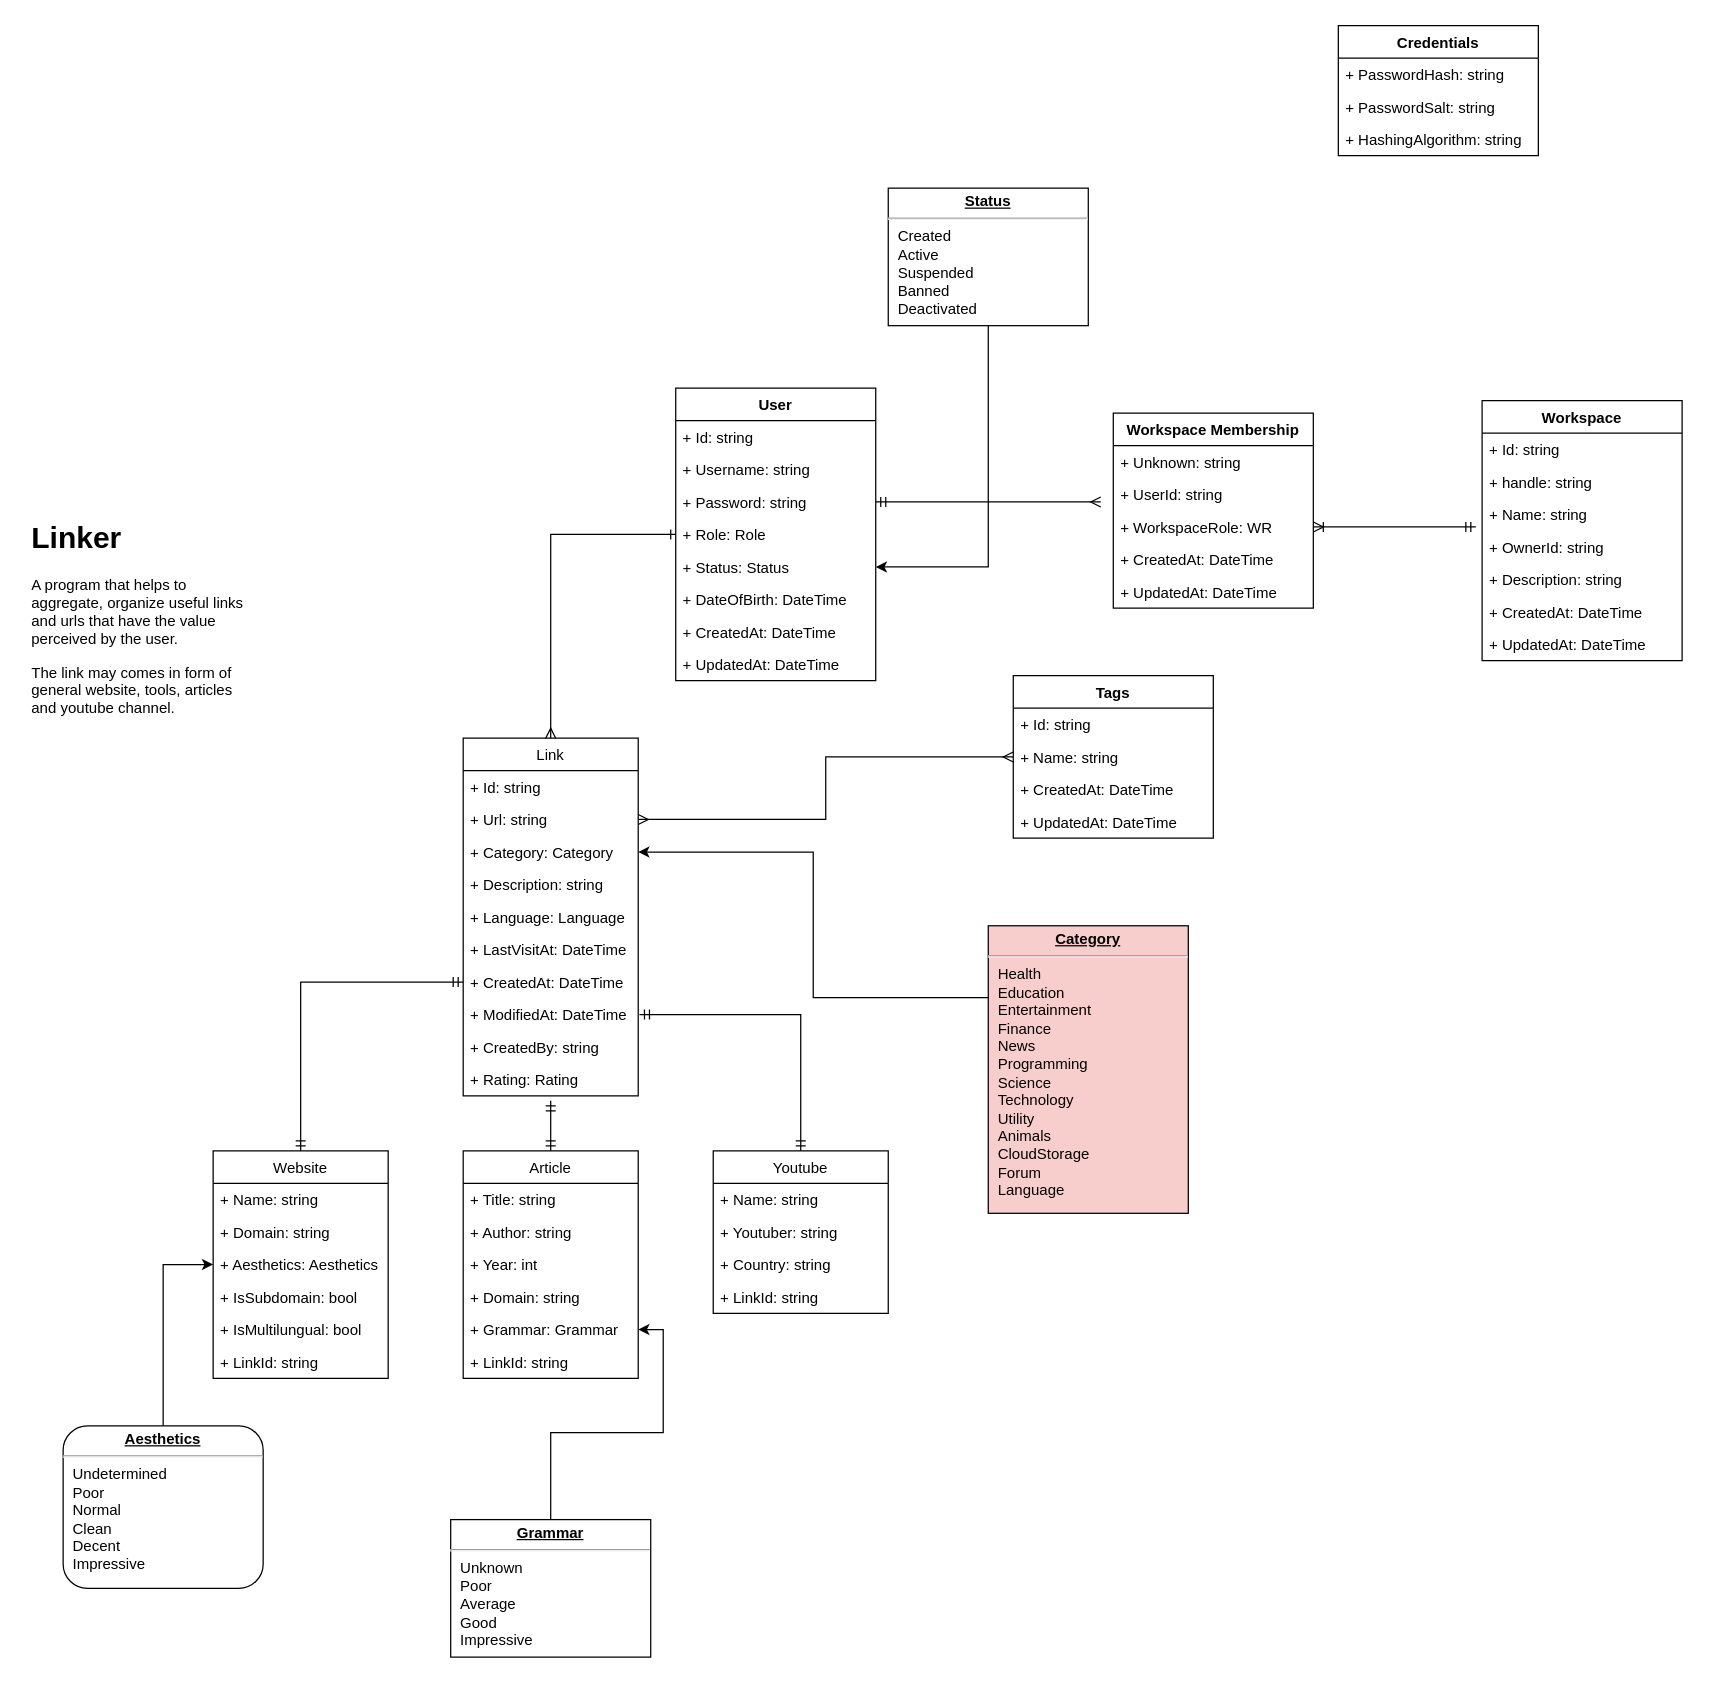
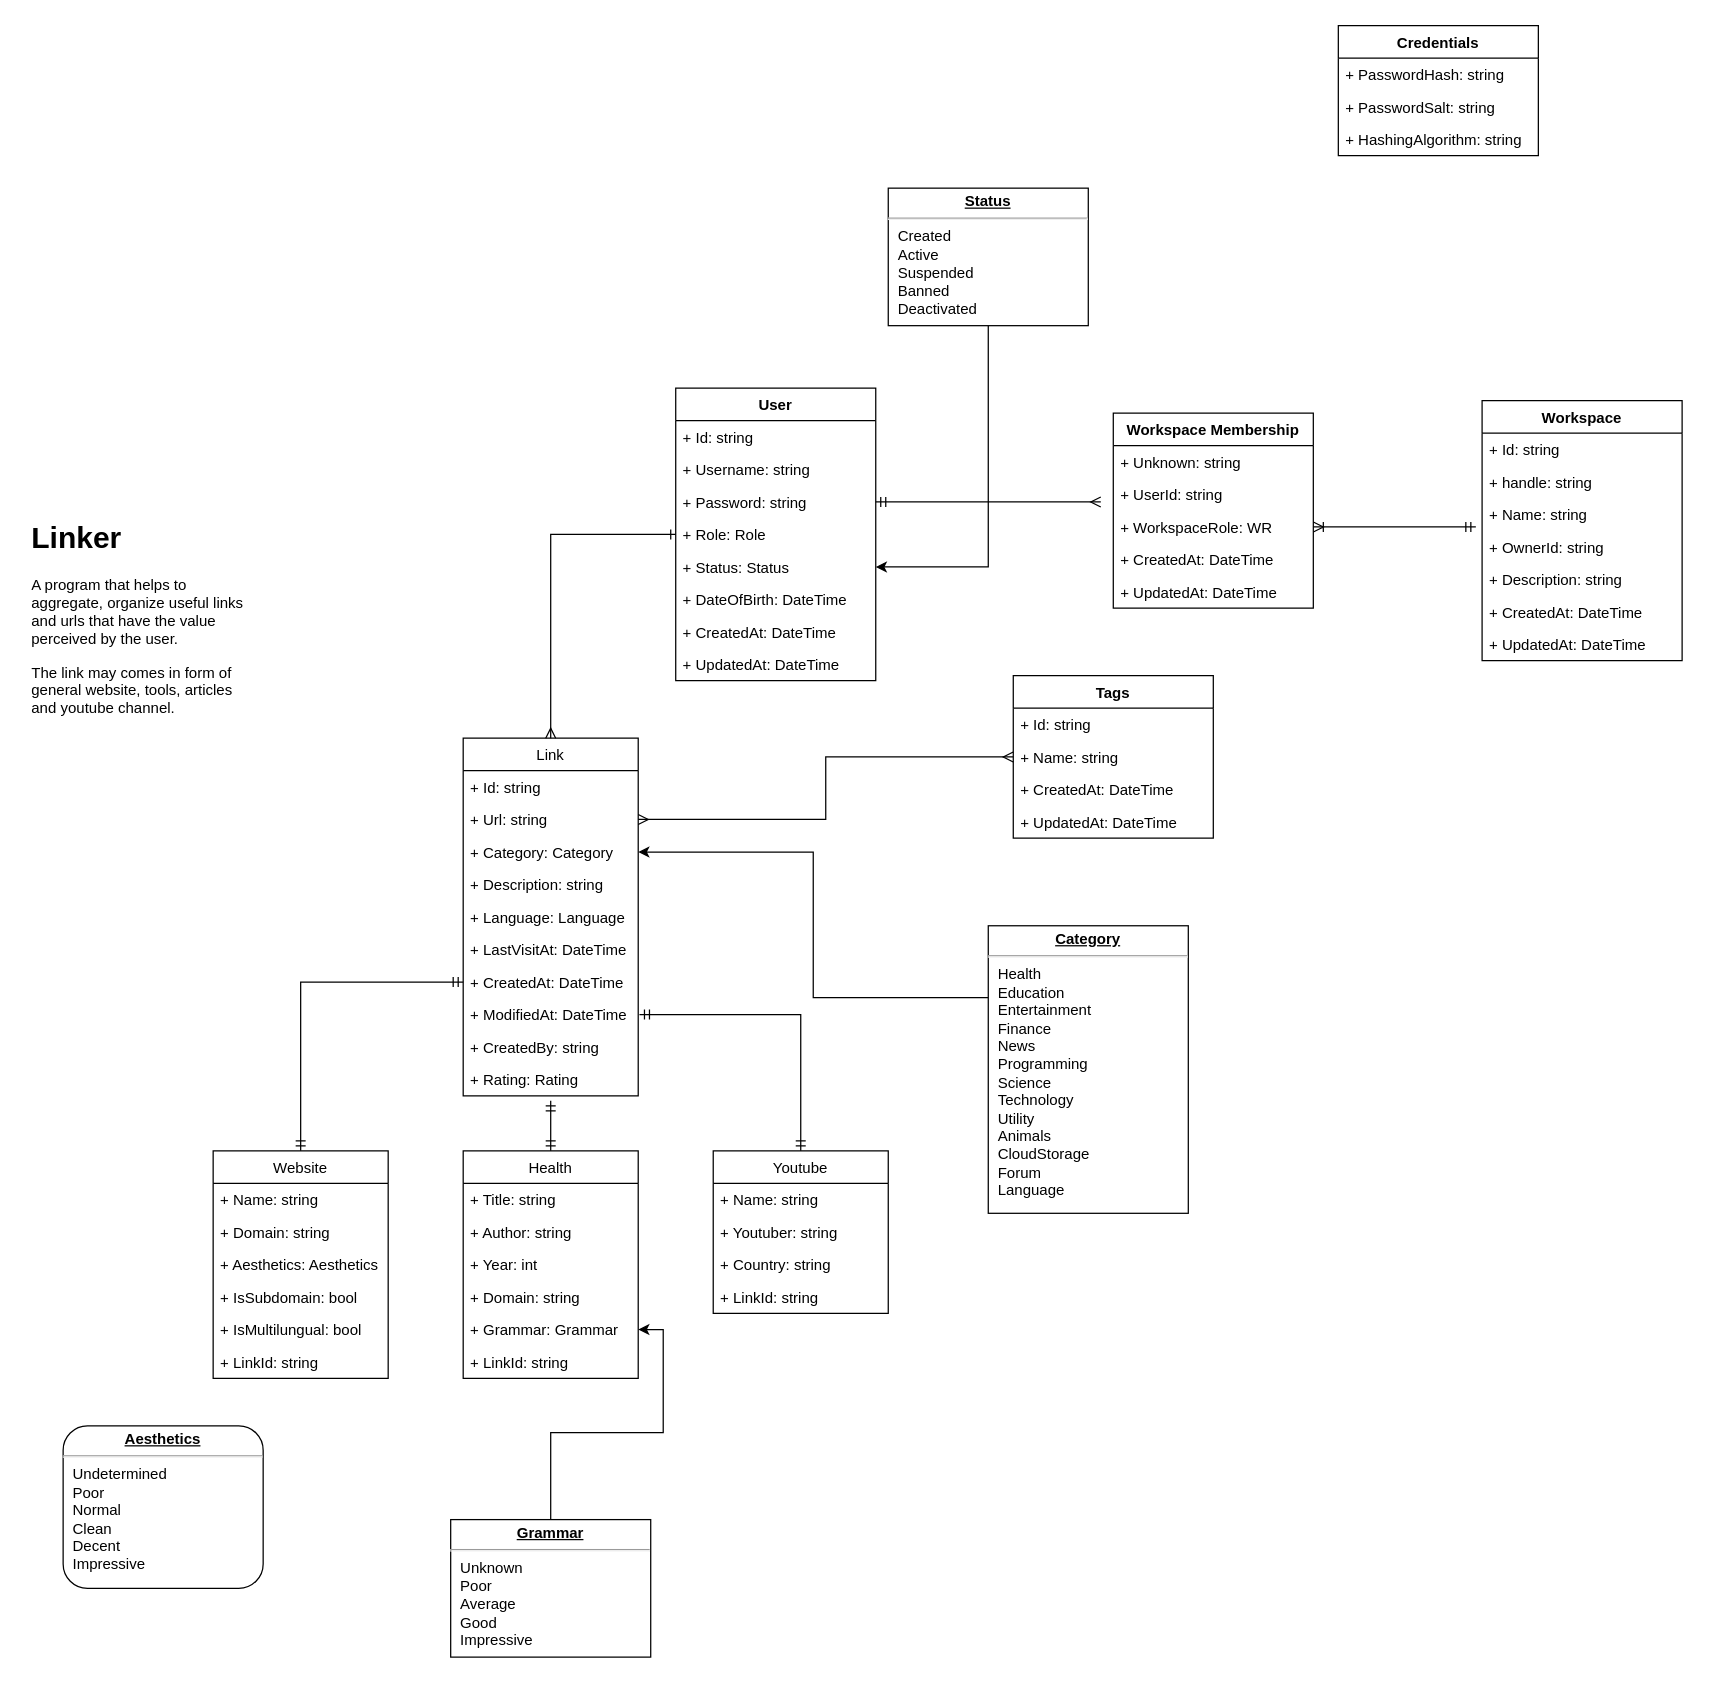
node "Category Health Education Entertainment Finance News Programming Science Technology Utility Animals CloudStorage Forum Language": fillcolor #f8cecc -> #ffffff
node "Article": label "Article" -> "Health"
edge "Aesthetics Undetermined Poor Normal Clean Decent Impressive" -> "+ Aesthetics: Aesthetics": removed
